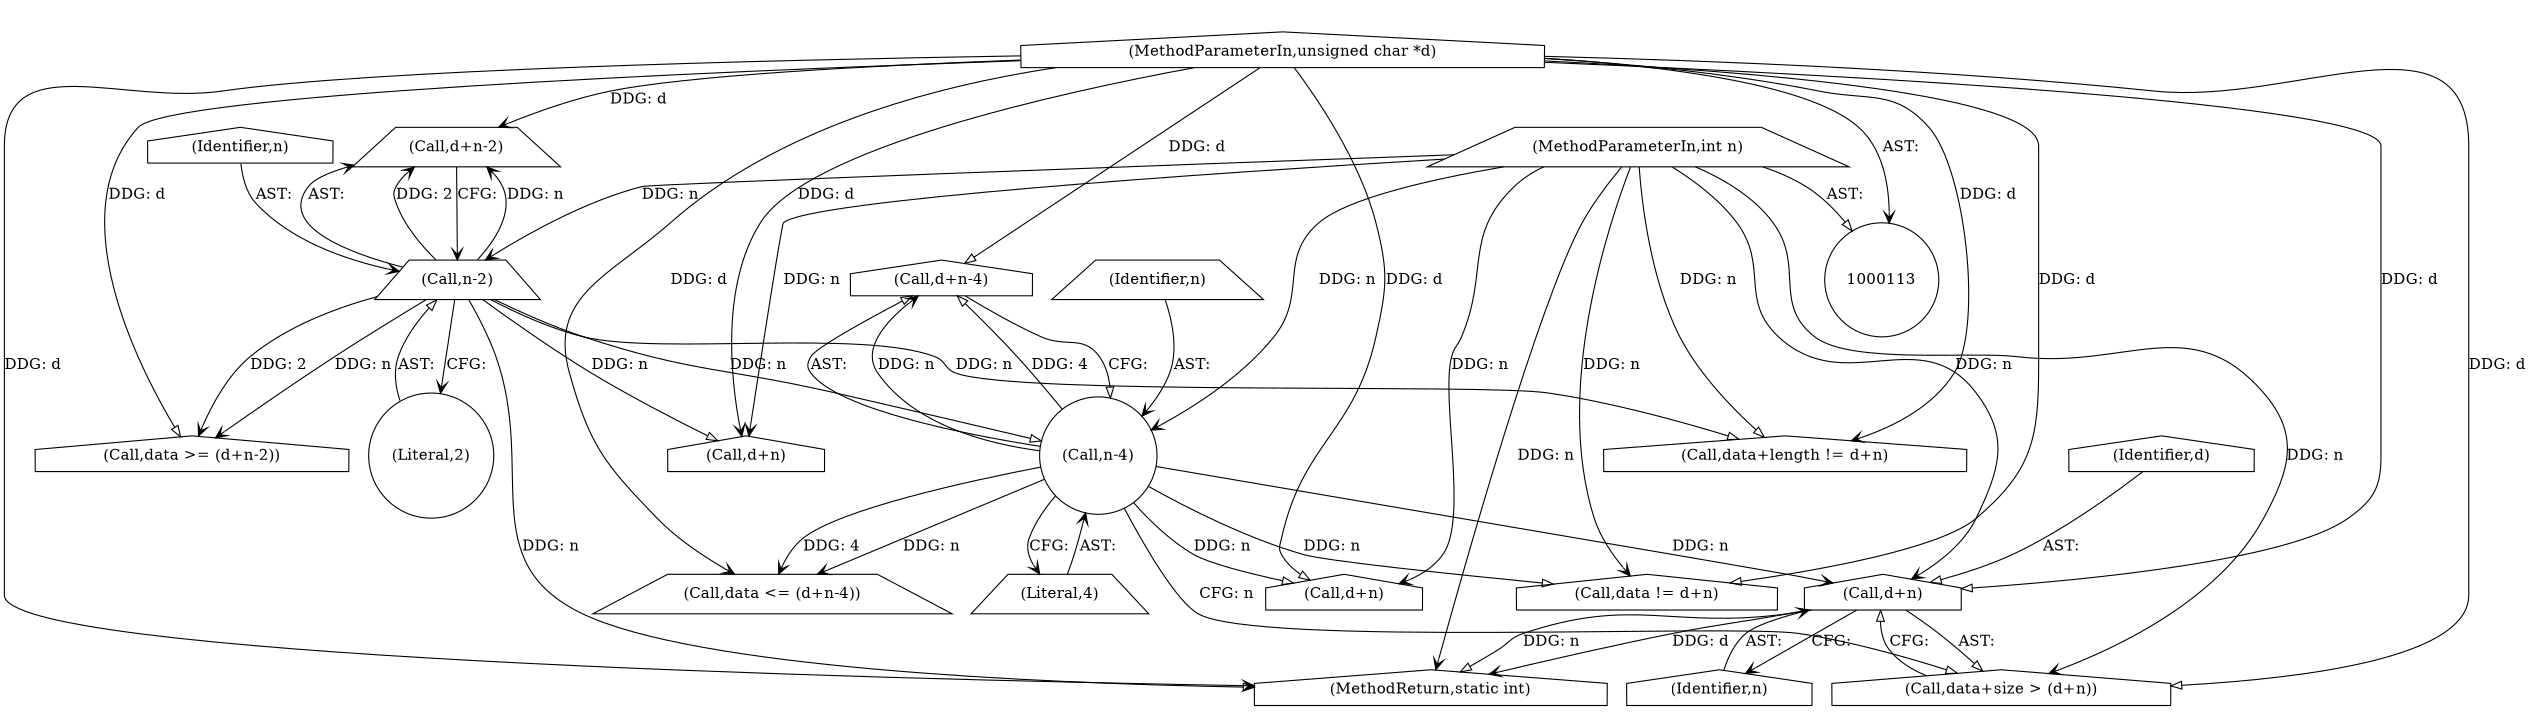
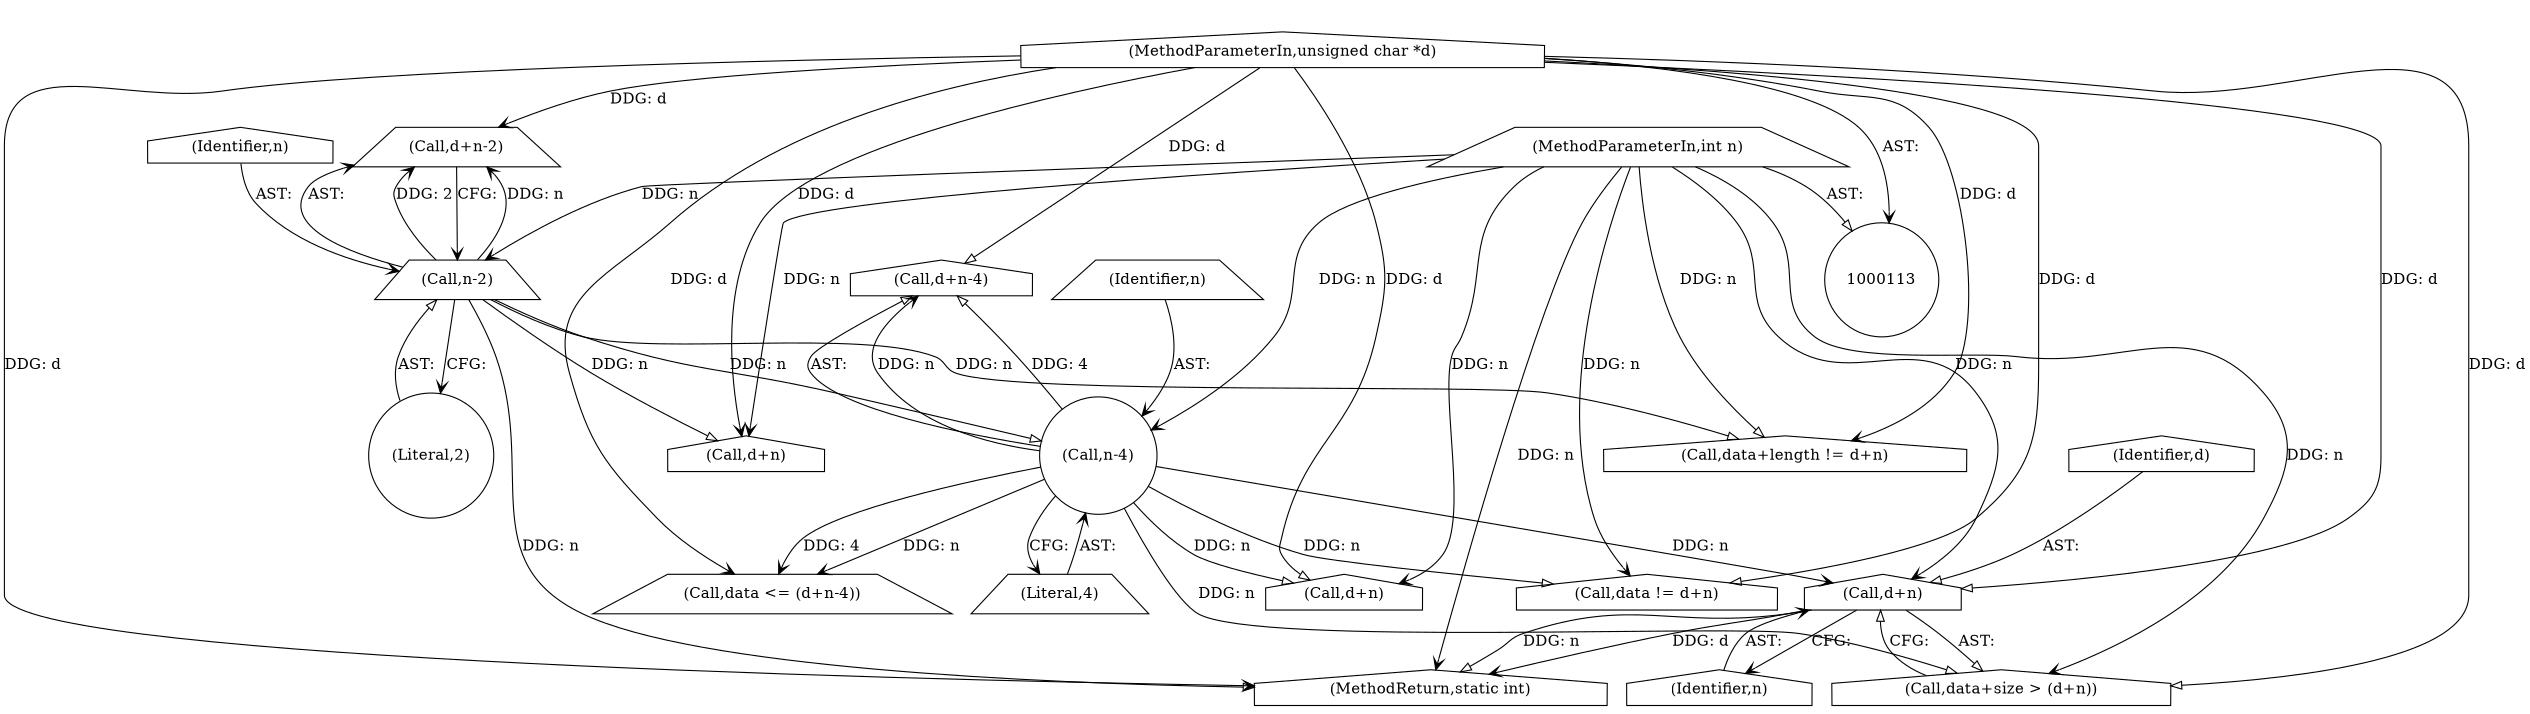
edge "(Call,d+n-4)" -> "(Call,n-4)": removed, label "CFG:"
node "(Call,data >= (d+n-2))": removed
edge "(Call,n-4)" -> "(Call,data+size > (d+n))": label "CFG: n" -> "DDG: n"
